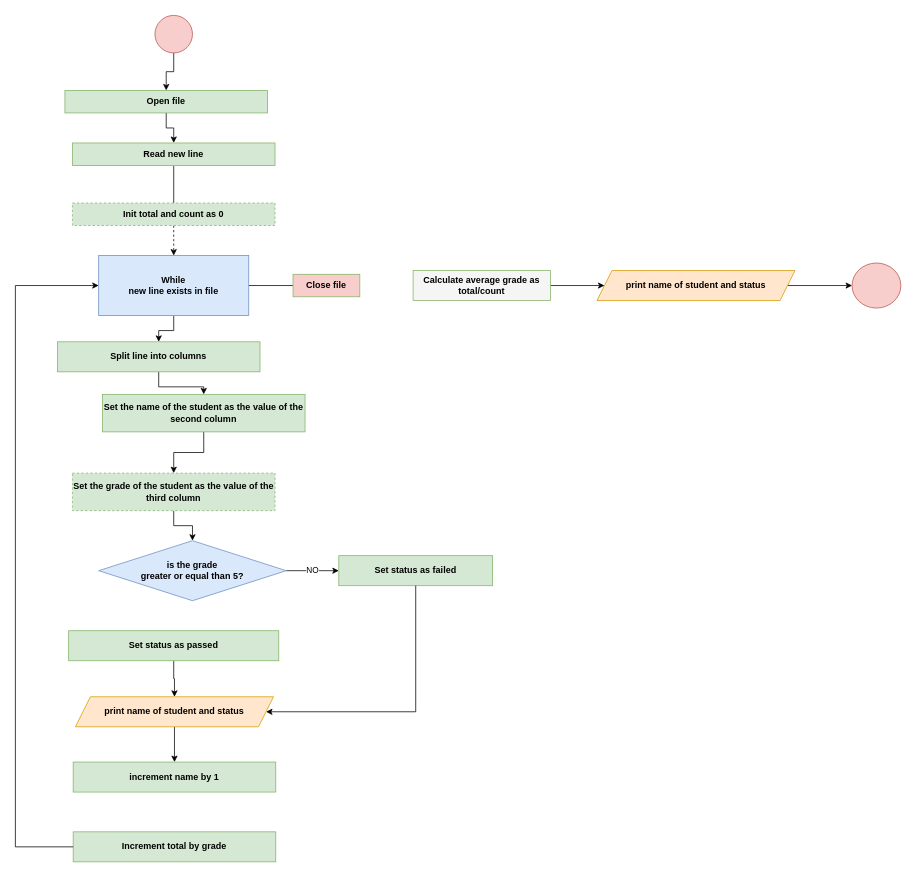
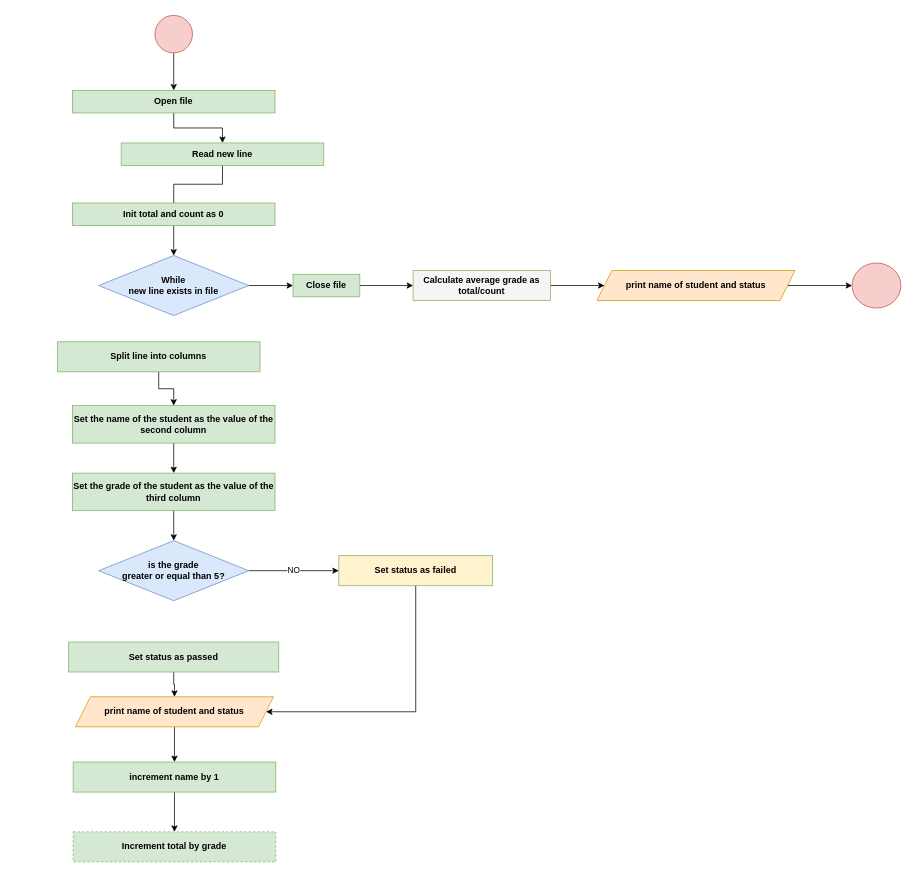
node "Open file": moved (166, 102) -> (174, 102)
node "Read new line": moved (174, 154) -> (222, 154)
node "Init total and count as 0": style dashed -> solid
edge "Init total and count as 0" -> "While new line exists in file": style dashed -> solid
node "While new line exists in file": shape rectangle -> diamond
edge "While new line exists in file" -- "Close file": arrowhead none -> classic
node "Close file": fillcolor #f8cecc -> #d5e8d4
edge "Close file" -> "Calculate average grade as total/count": added
edge "While new line exists in file" -> "Split line into columns": removed
node "Set the name of the student as the value of the second column": moved (204, 413) -> (174, 424)
node "Set the grade of the student as the value of the third column": style dashed -> solid
edge "Increment total by grade" -> "While new line exists in file": removed
node "is the grade greater or equal than 5?": size 188x60 -> 150x60
node "Set status as failed": fillcolor #d5e8d4 -> #fff2cc
node "Set status as passed": moved (174, 645) -> (174, 657)
edge "increment name by 1" -> "Increment total by grade": added
node "Increment total by grade": style solid -> dashed
